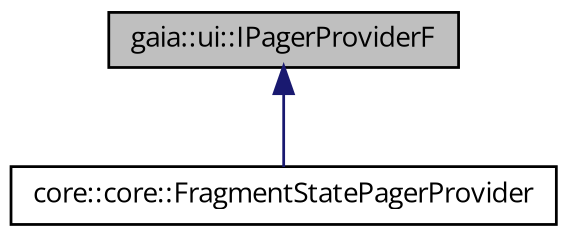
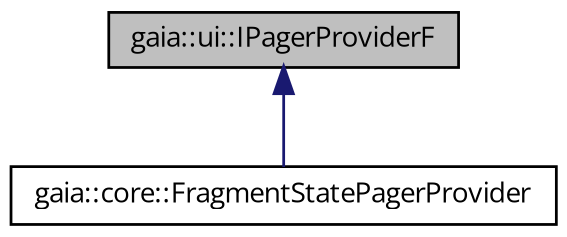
node "core::core::FragmentStatePagerProvider": label "core::core::FragmentStatePagerProvider" -> "gaia::core::FragmentStatePagerProvider"
